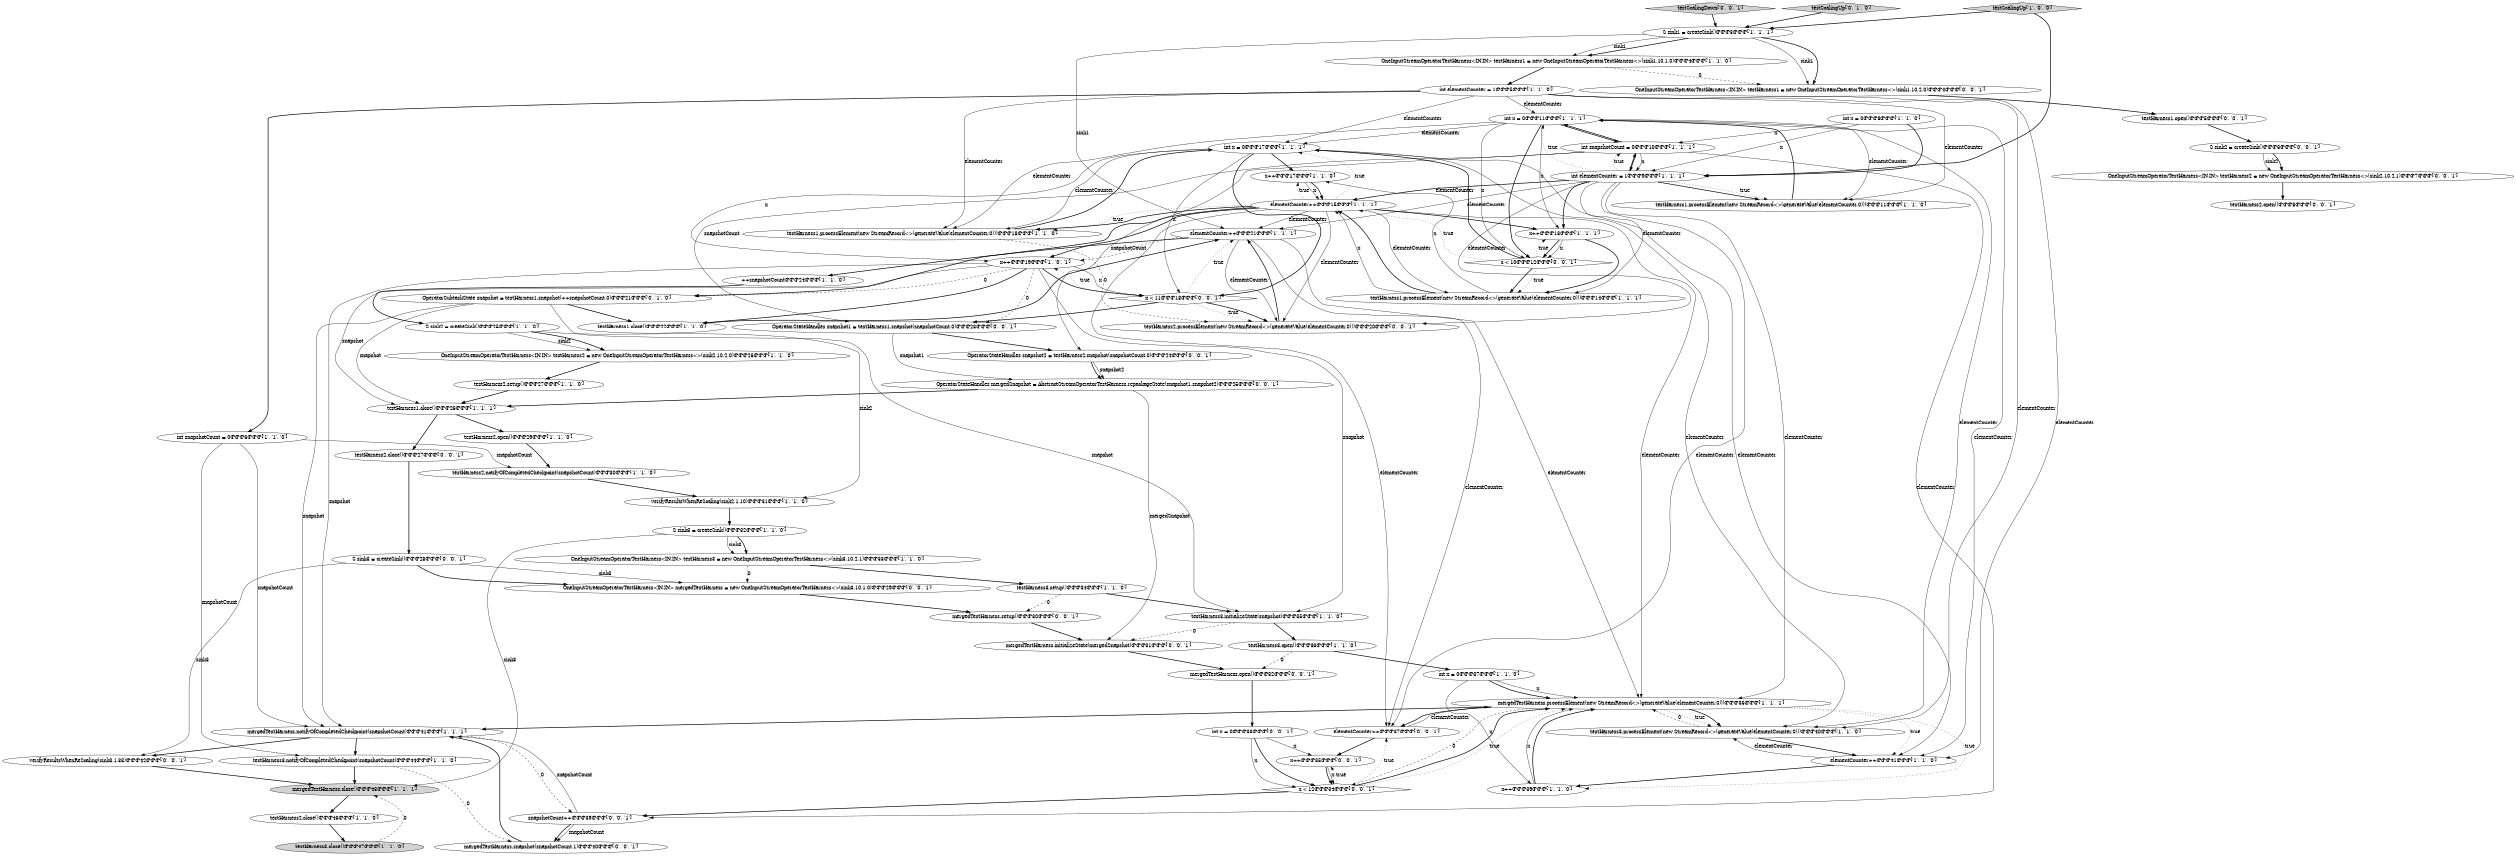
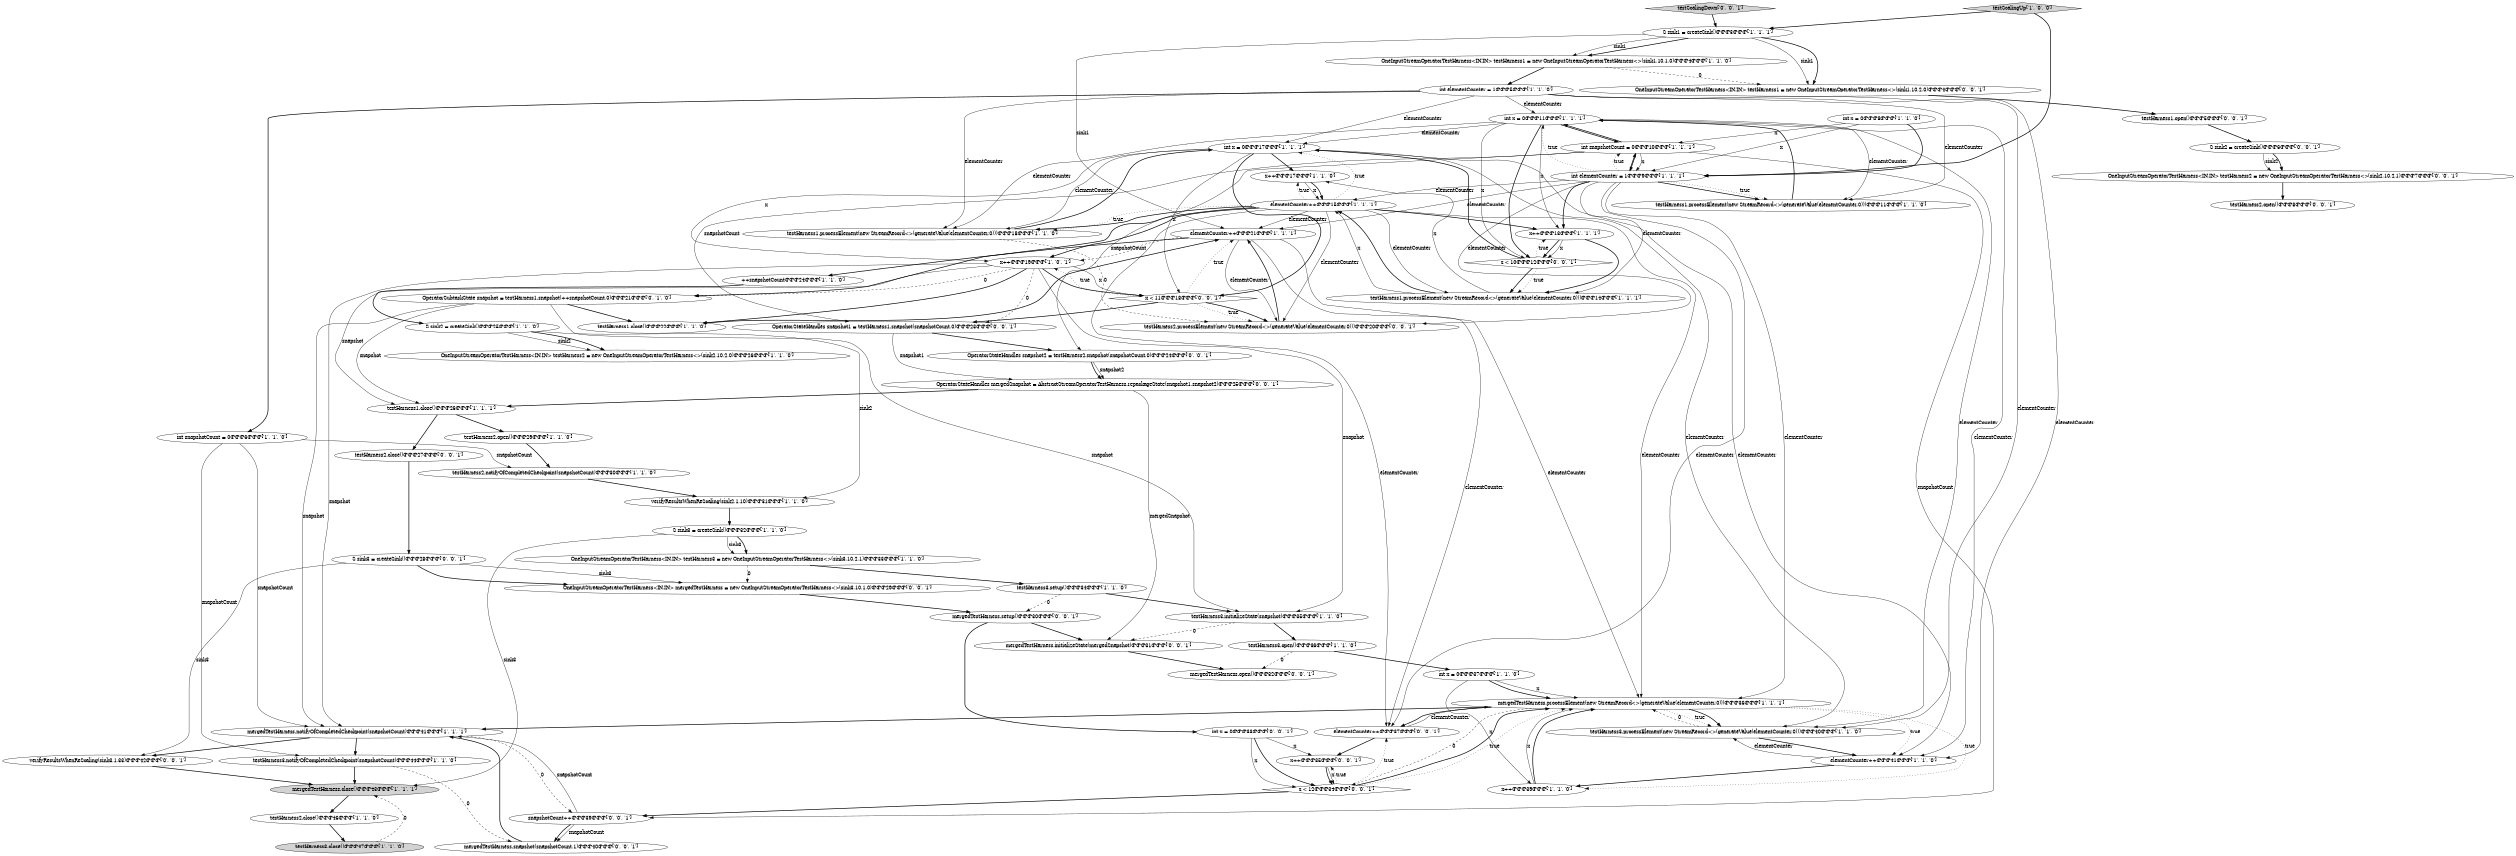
node "testScalingUp['0', '1', '0']": removed
edge "int elementCounter = 1@@@9@@@['1', '1', '1']" -> "elementCounter++@@@15@@@['1', '1', '1']": style bold -> solid
edge "x < 10@@@12@@@['0', '0', '1']" -> "elementCounter++@@@15@@@['1', '1', '1']": removed, label "true"
node "testHarness2.setup()@@@27@@@['1', '1', '0']": removed
edge "int snapshotCount = 0@@@10@@@['1', '1', '1']" -> "snapshotCount++@@@39@@@['0', '0', '1']": label "elementCounter" -> "snapshotCount"
edge "mergedTestHarness.open()@@@32@@@['0', '0', '1']" -> "int x = 0@@@33@@@['0', '0', '1']": now "mergedTestHarness.setup()@@@30@@@['0', '0', '1']" -> "int x = 0@@@33@@@['0', '0', '1']"
